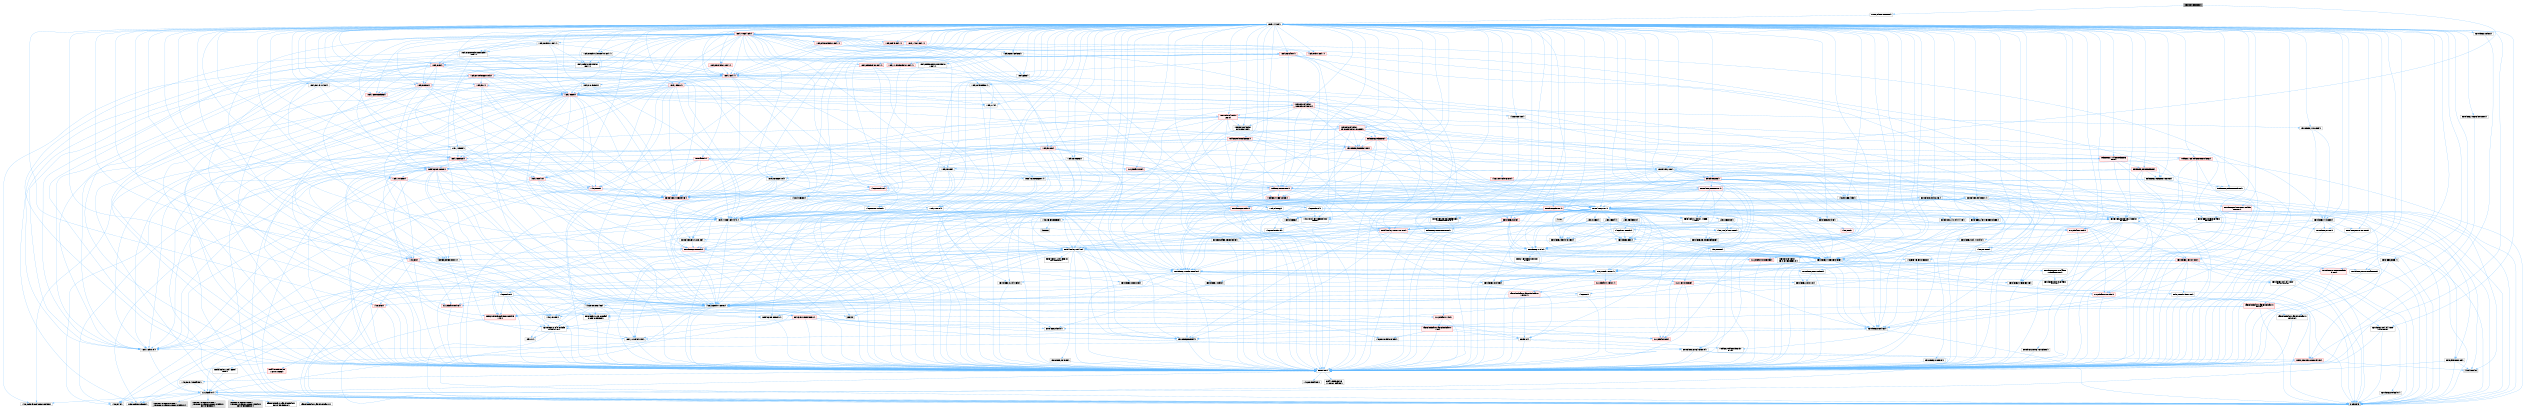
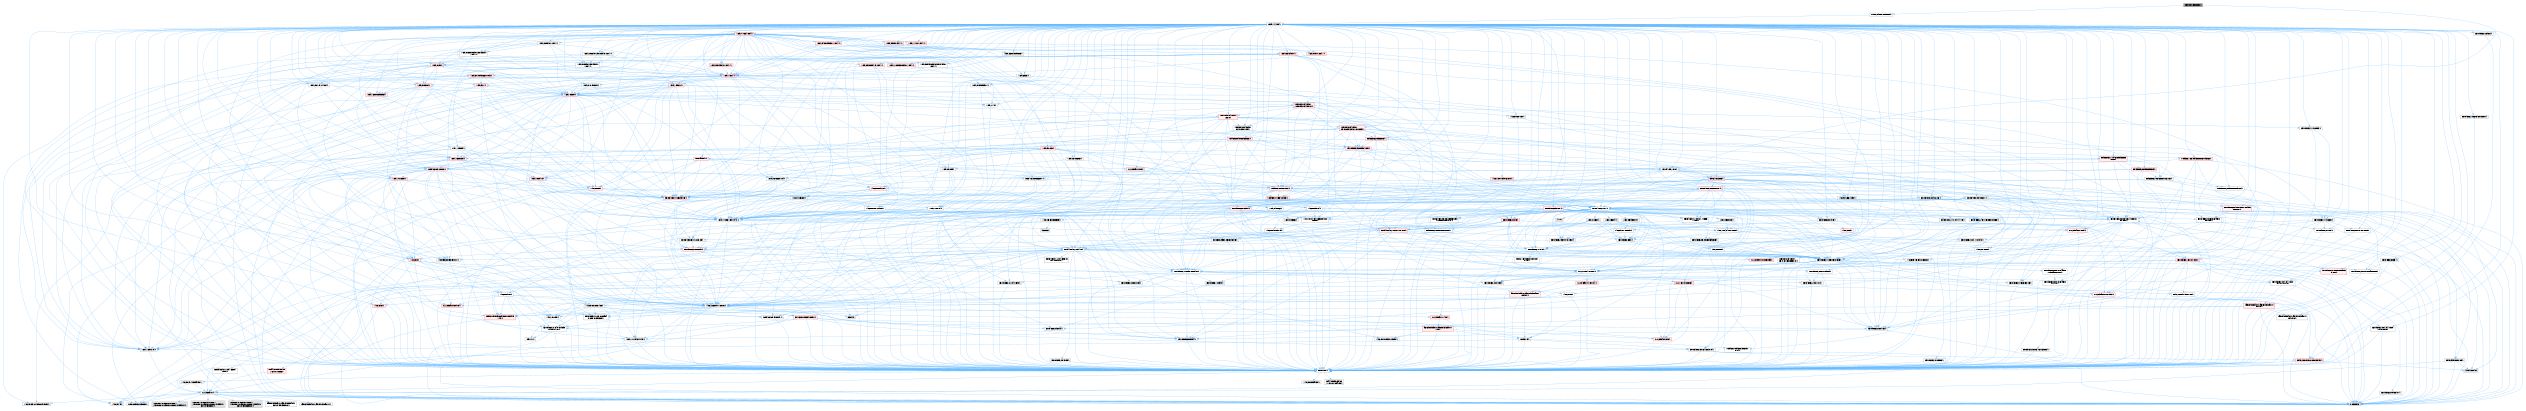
node "Misc/IsCharEncodingCompatible.h": label "Misc/IsCharEncodingCompatible.h" -> "Misc/LargeWorldCoordinates.h"
